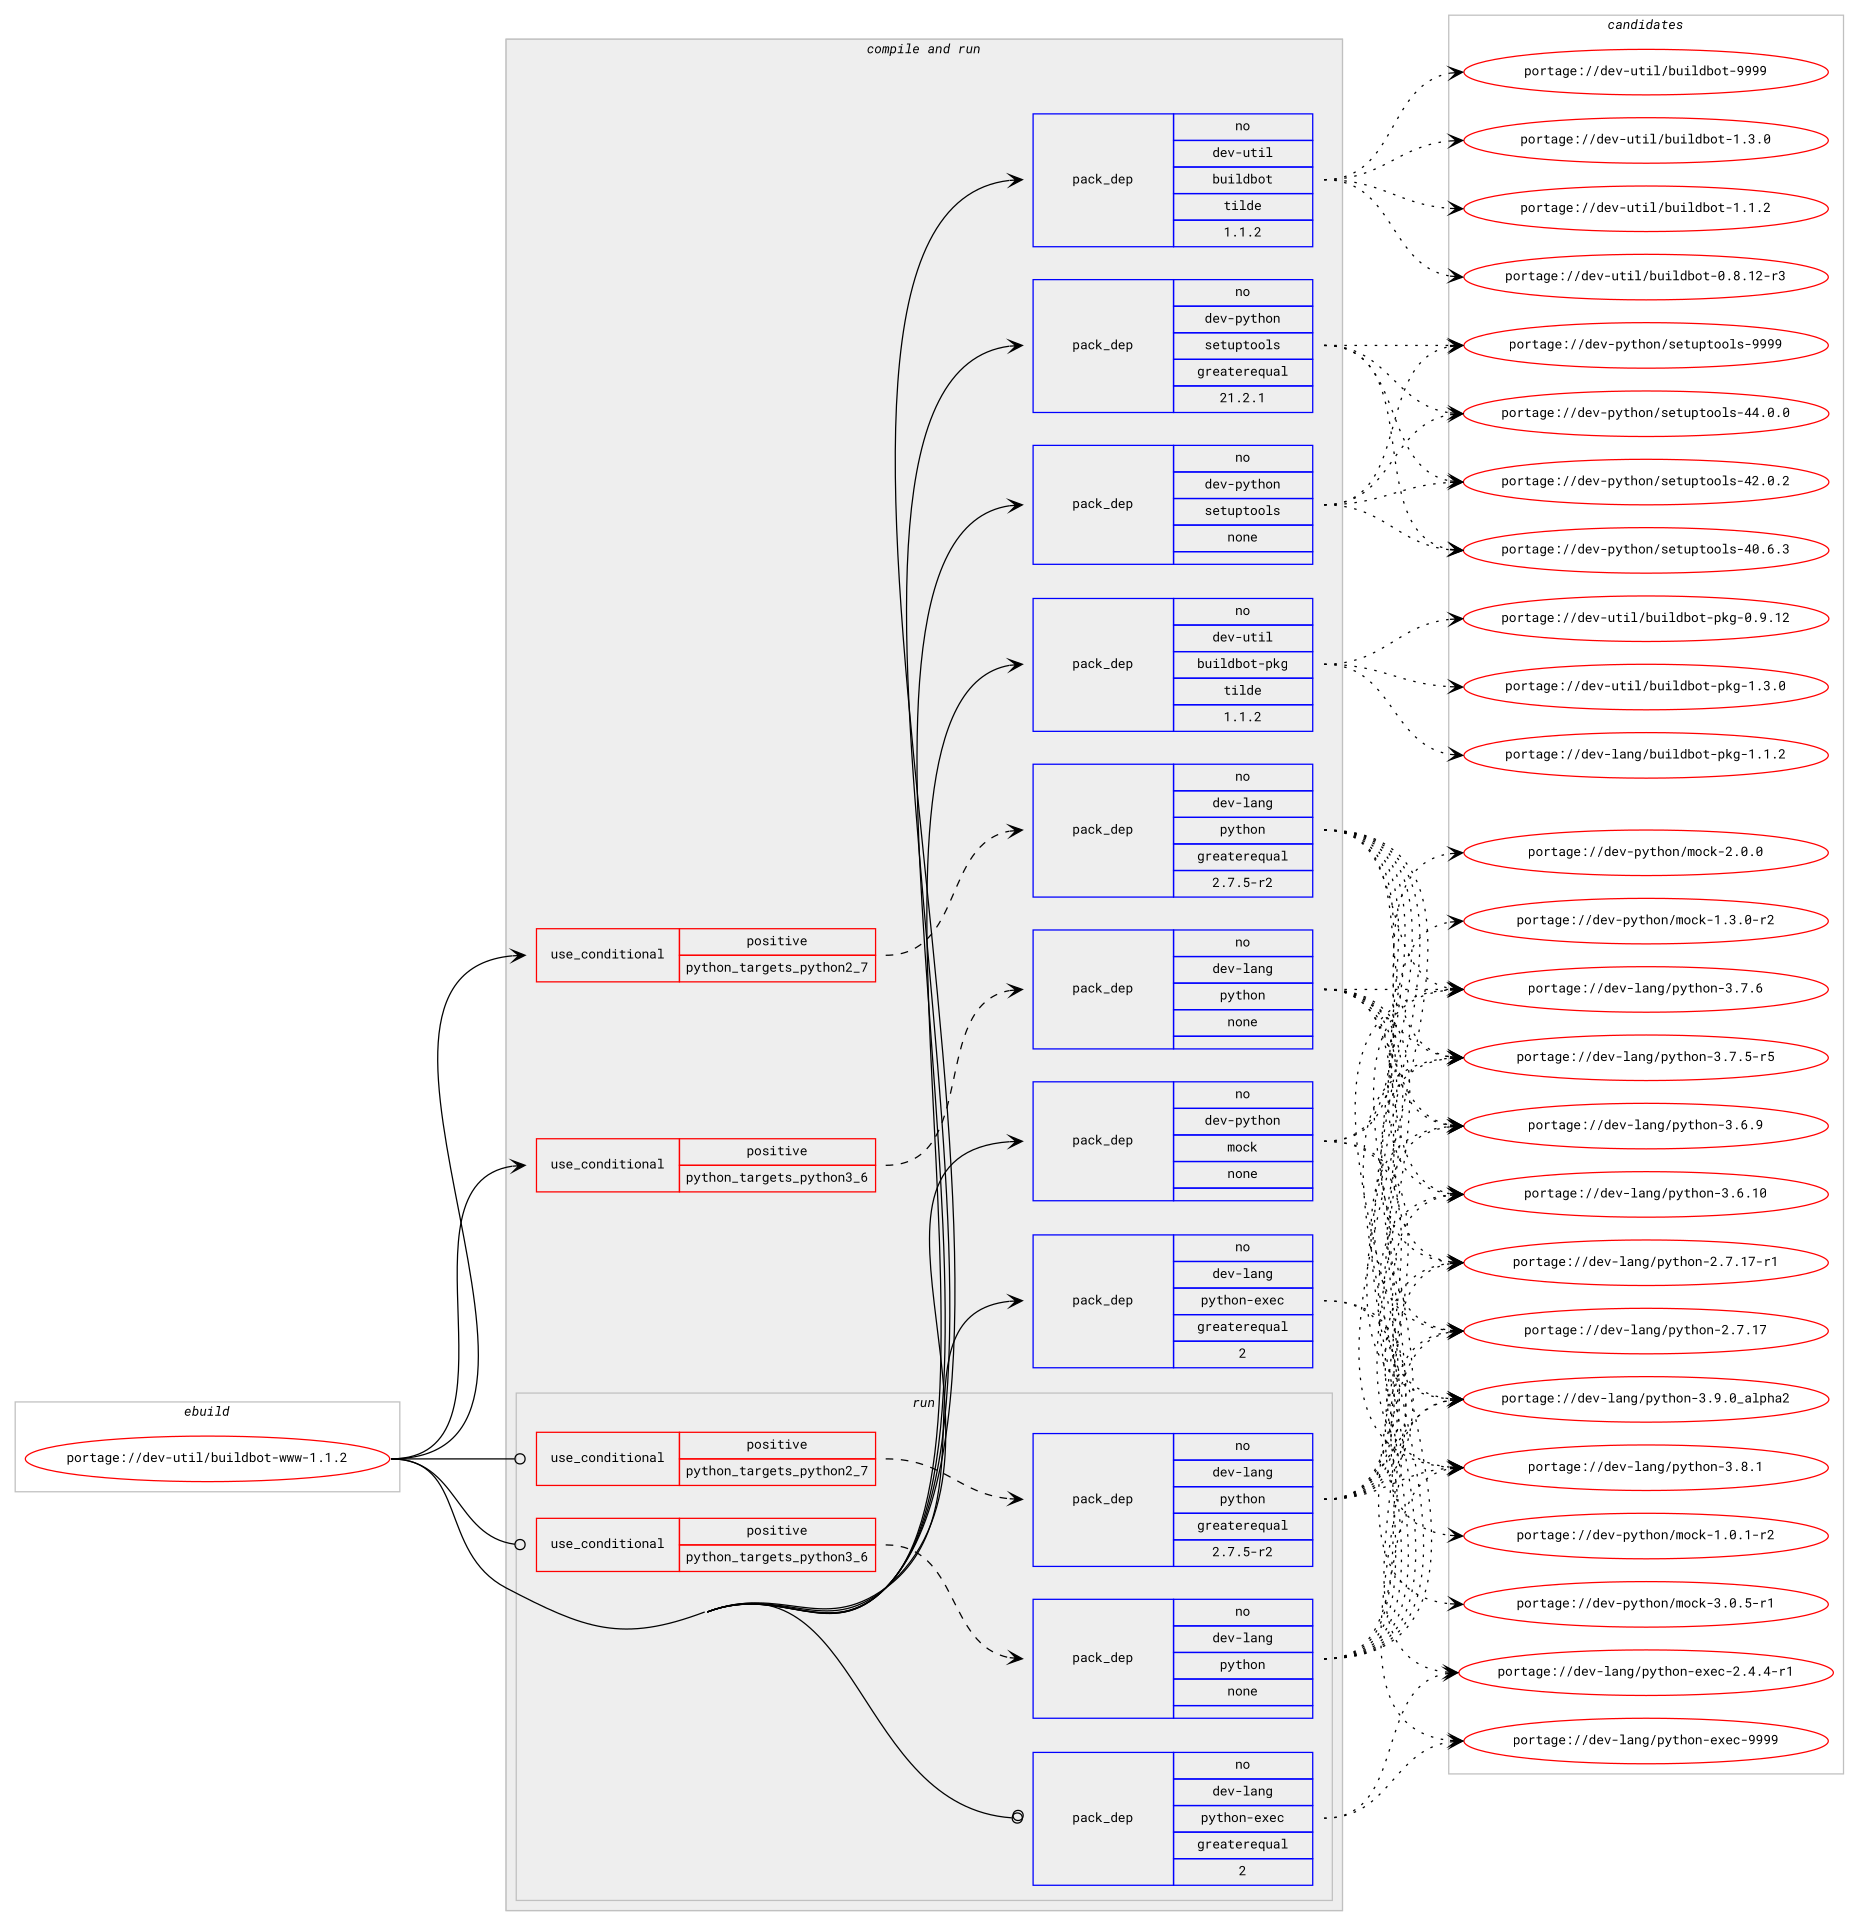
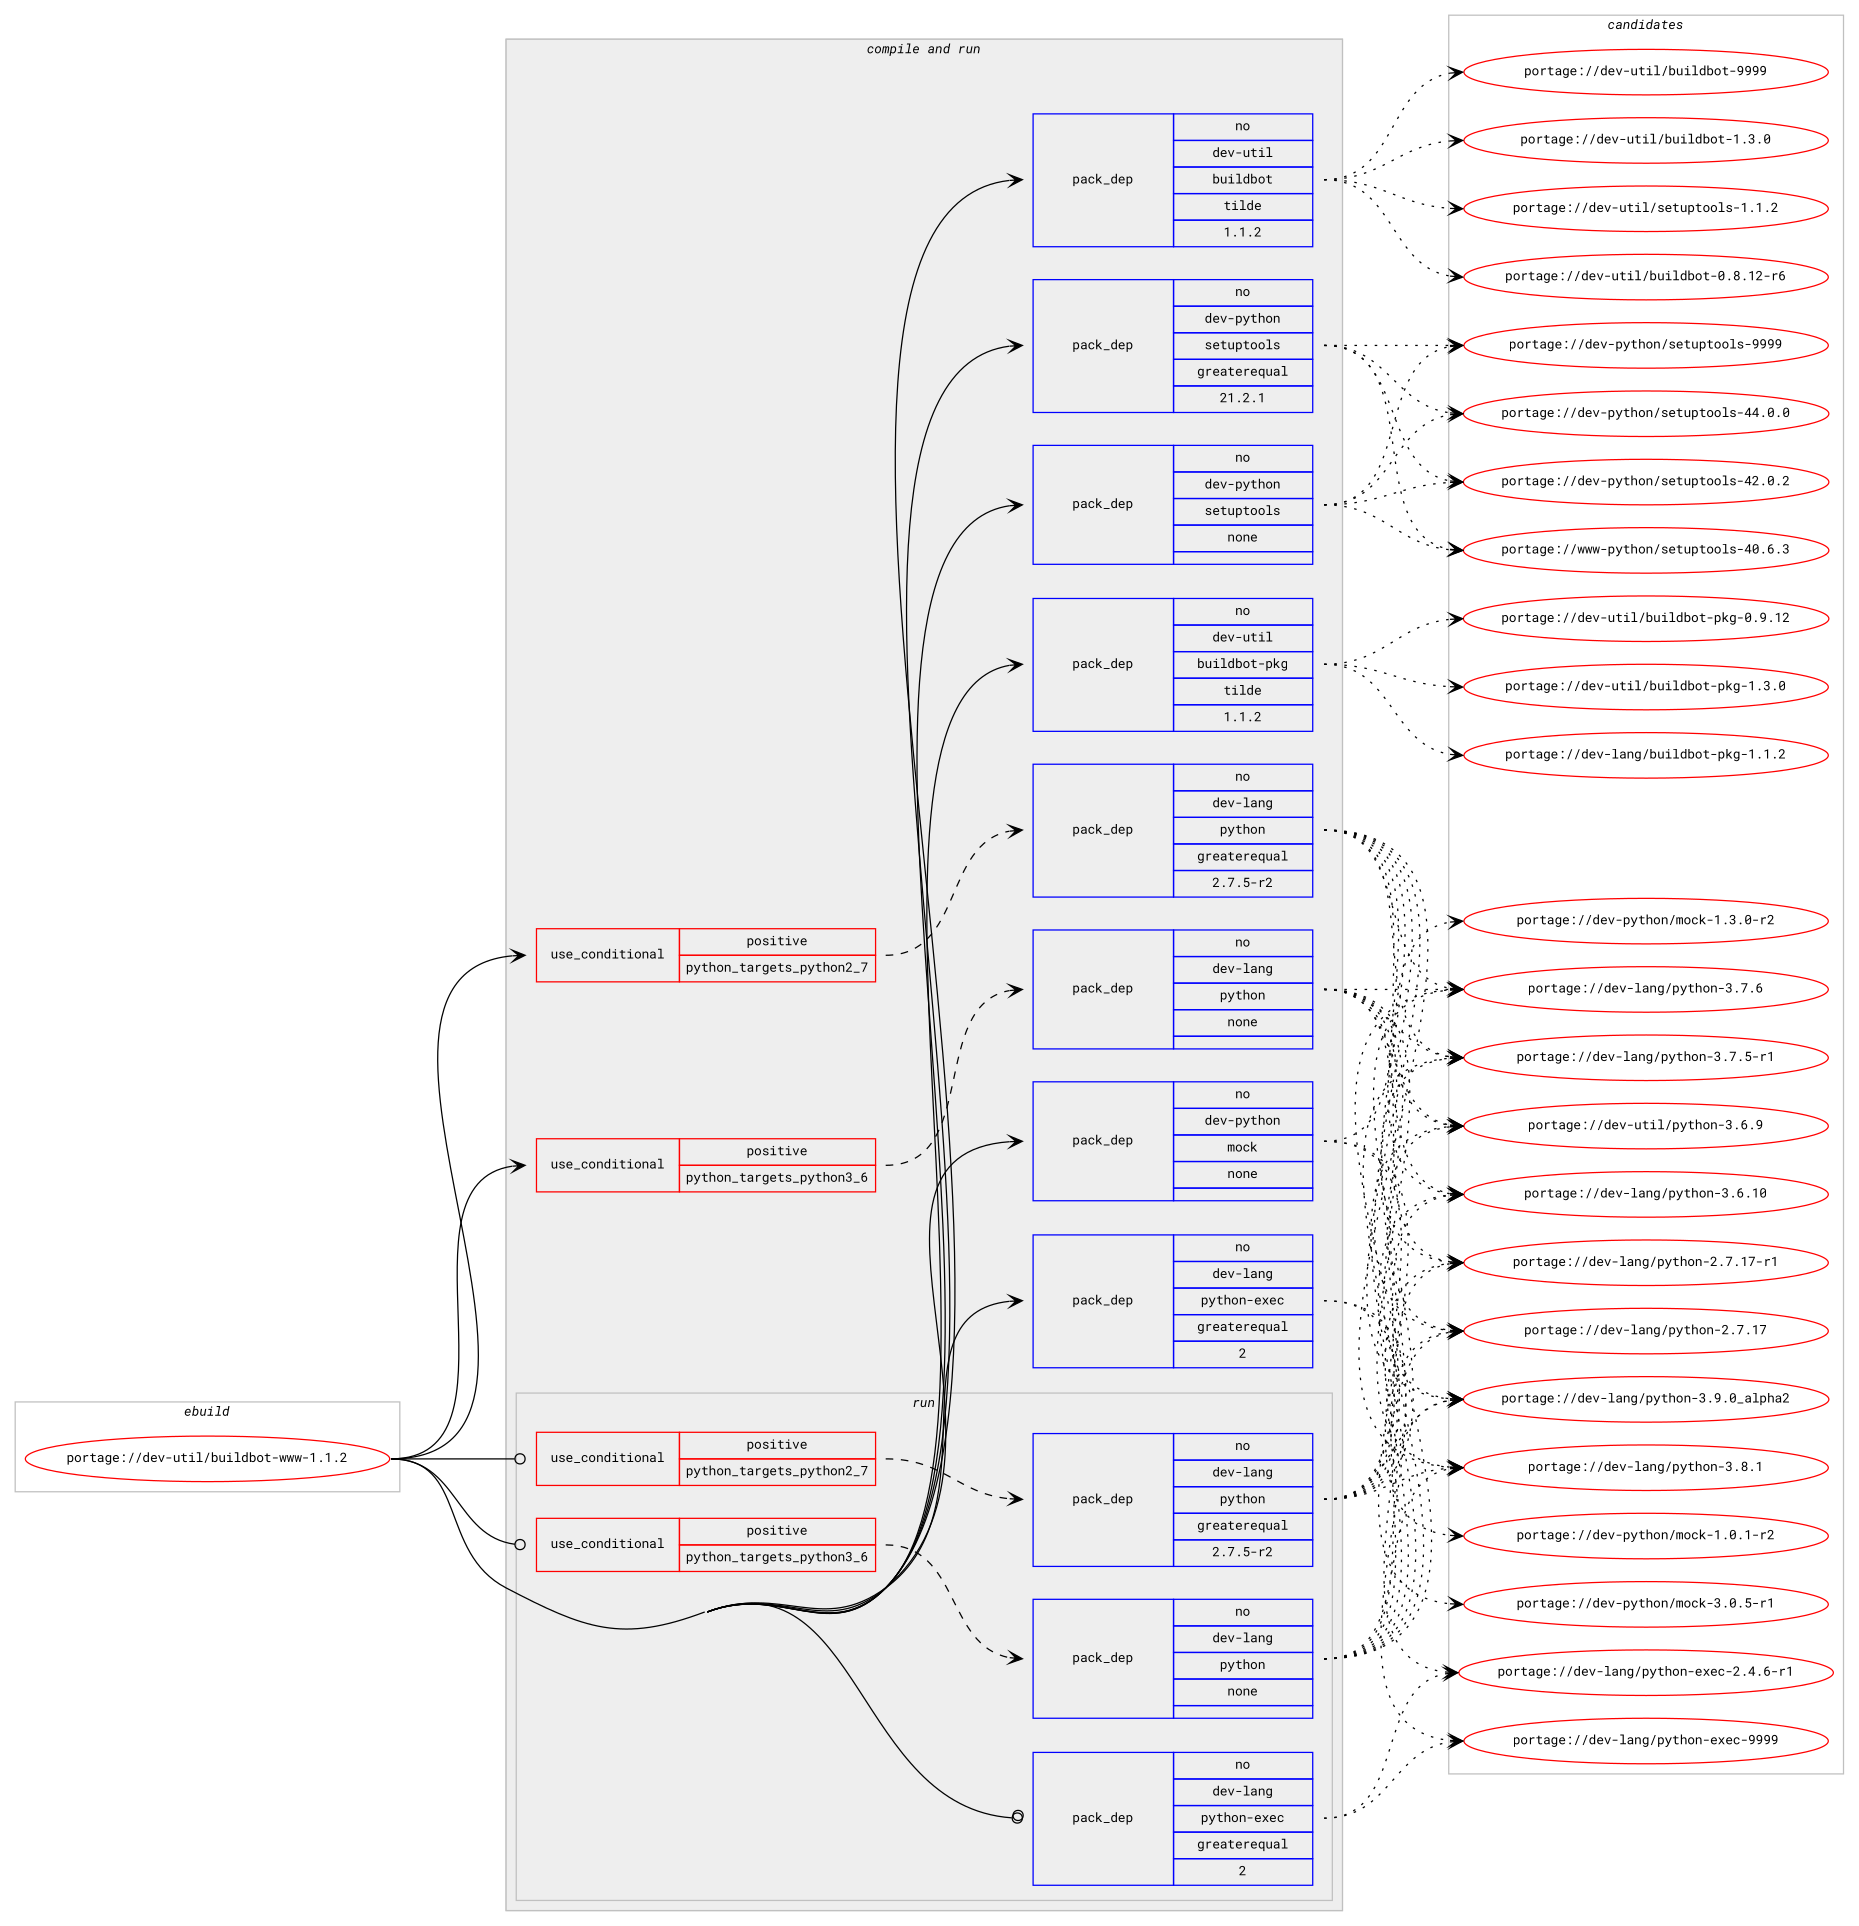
node "portage://dev-util/buildbot-1.1.2": label "portage://dev-util/buildbot-1.1.2" -> "portage://dev-util/setuptools-1.1.2"
node "portage://dev-util/buildbot-0.8.12-r3": label "portage://dev-util/buildbot-0.8.12-r3" -> "portage://dev-util/buildbot-0.8.12-r6"
node "portage://dev-python/setuptools-40.6.3": label "portage://dev-python/setuptools-40.6.3" -> "portage://www-python/setuptools-40.6.3"
node "portage://dev-python/mock-2.0.0": removed
node "portage://dev-lang/python-3.7.5-r5": label "portage://dev-lang/python-3.7.5-r5" -> "portage://dev-lang/python-3.7.5-r1"
node "portage://dev-lang/python-3.6.9": label "portage://dev-lang/python-3.6.9" -> "portage://dev-util/python-3.6.9"
node "portage://dev-lang/python-exec-2.4.4-r1": label "portage://dev-lang/python-exec-2.4.4-r1" -> "portage://dev-lang/python-exec-2.4.6-r1"
